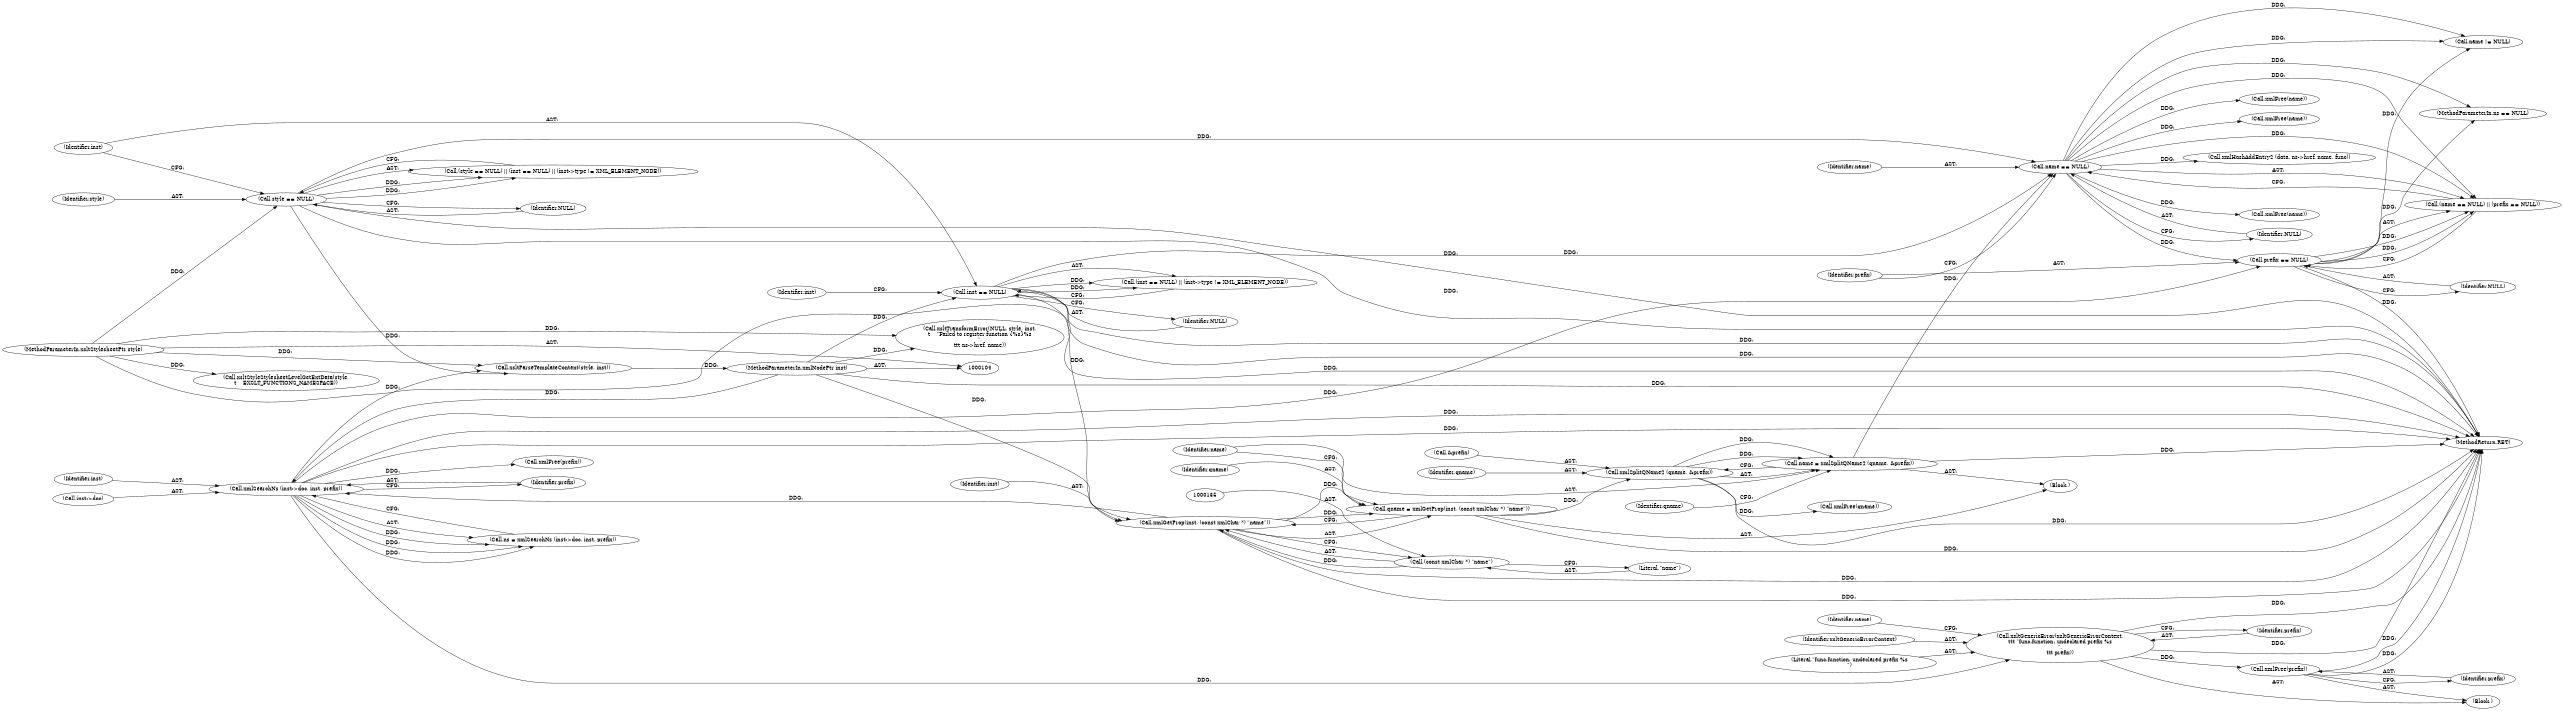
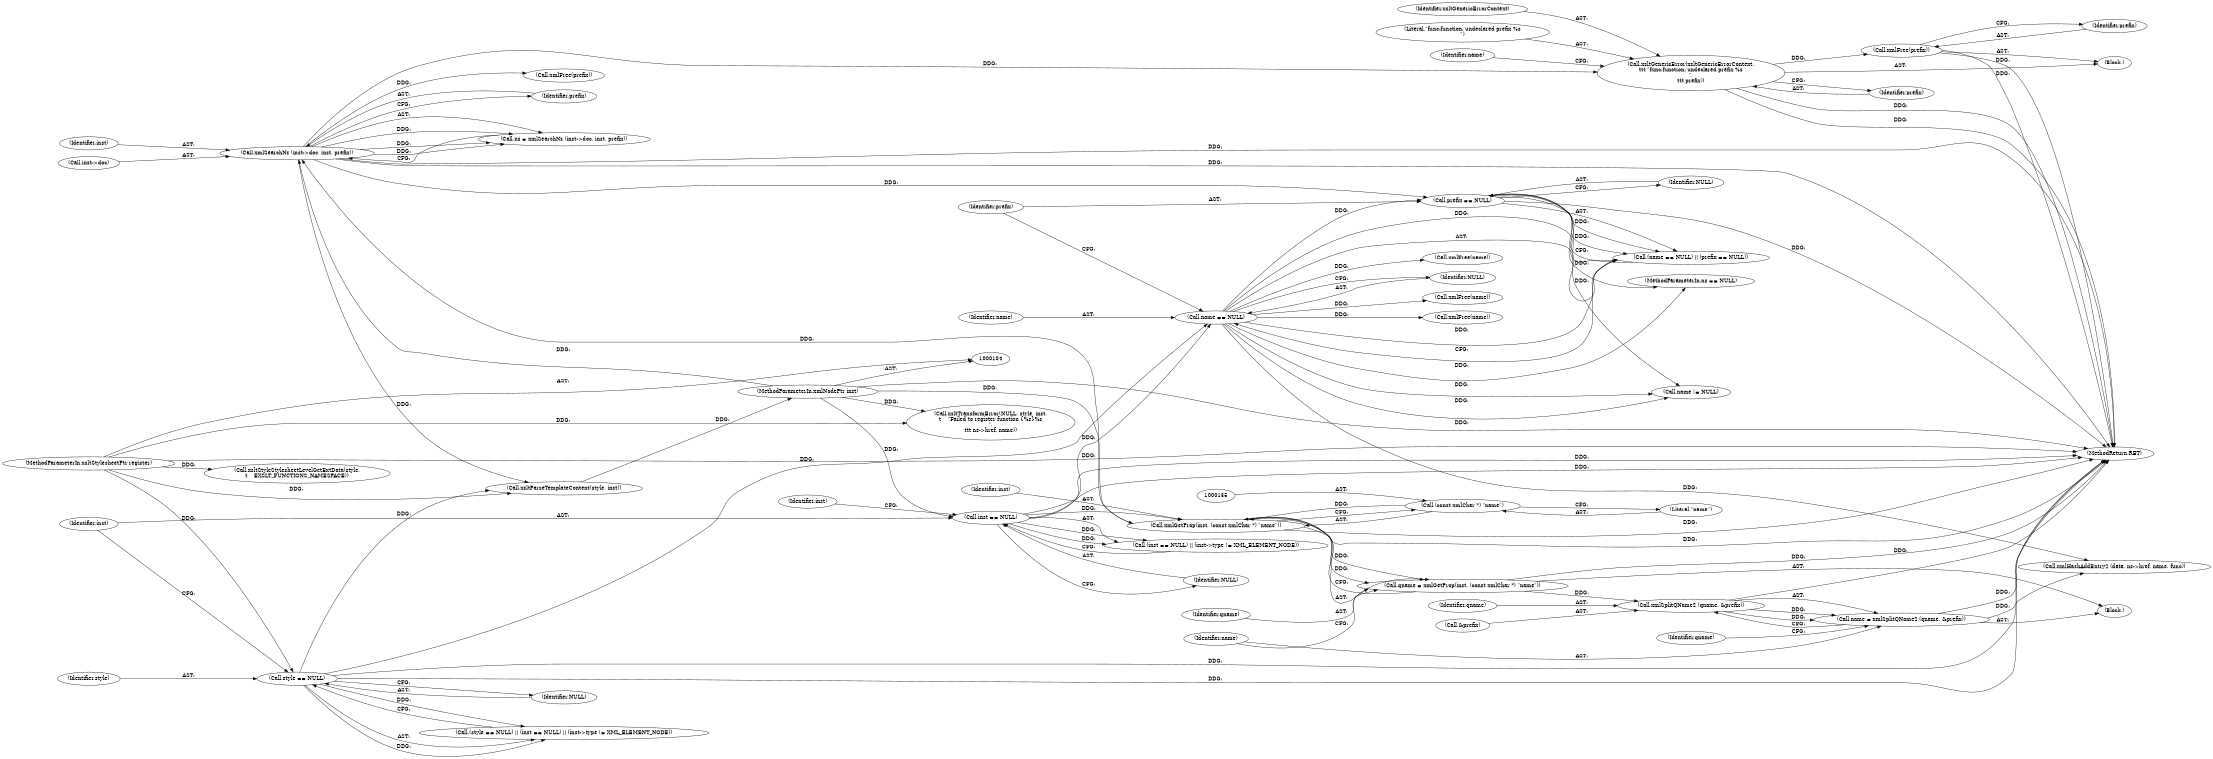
edge "(Call,name = xmlSplitQName2 (qname, &prefix))" -> "(Call,name == NULL)": now "(Call,name = xmlSplitQName2 (qname, &prefix))" -> "(Call,xmlHashAddEntry2 (data, ns->href, name, func))"
node "(MethodParameterIn,xsltStylesheetPtr style)": label "(MethodParameterIn,xsltStylesheetPtr style)" -> "(MethodParameterIn,xsltStylesheetPtr register)"
node "(Call,xmlFree(qname))": removed
